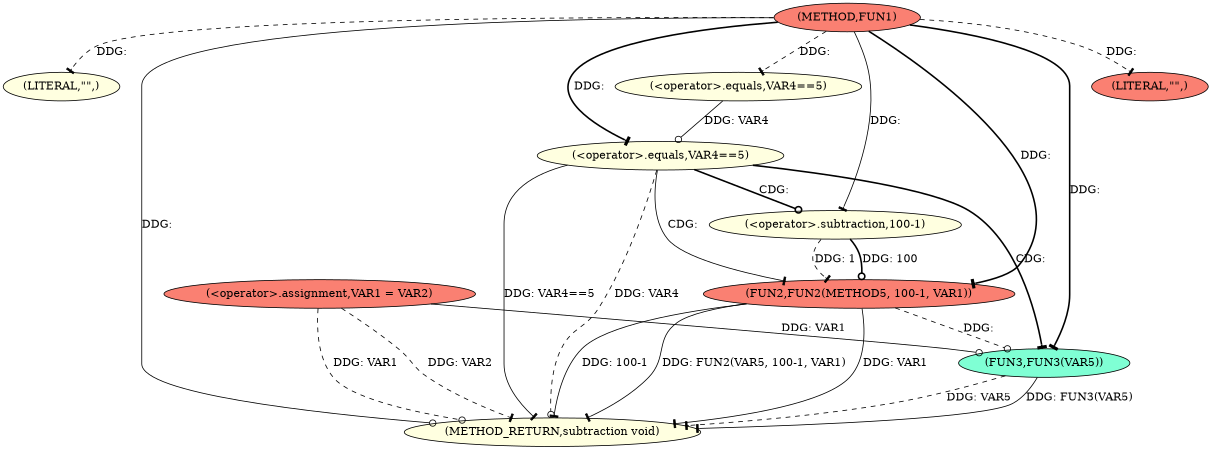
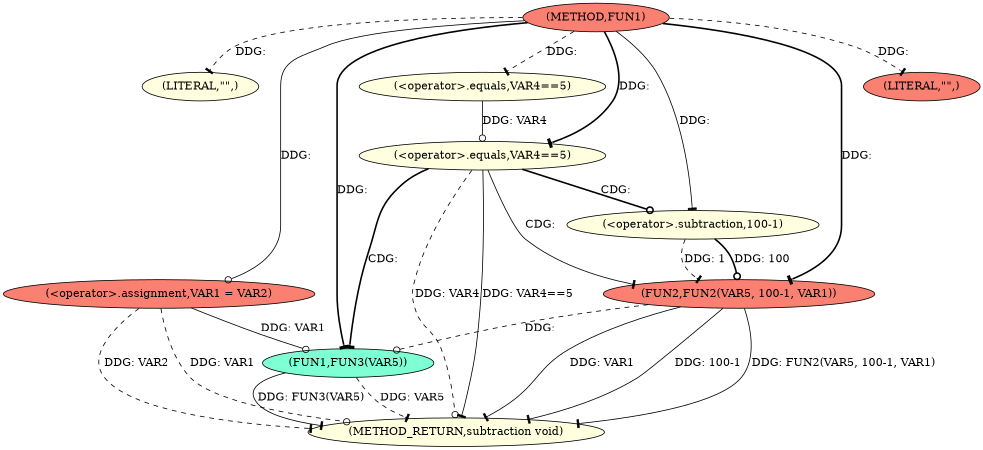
edge "(METHOD,FUN1)" -> "(METHOD_RETURN,subtraction void)": now "(METHOD,FUN1)" -> "(<operator>.assignment,VAR1 = VAR2)"
node "(FUN2,FUN2(METHOD5, 100-1, VAR1))": label "(FUN2,FUN2(METHOD5, 100-1, VAR1))" -> "(FUN2,FUN2(VAR5, 100-1, VAR1))"
node "(FUN3,FUN3(VAR5))": label "(FUN3,FUN3(VAR5))" -> "(FUN1,FUN3(VAR5))"
